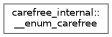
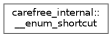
node "carefree_internal:: __enum_carefree": label "carefree_internal:: __enum_carefree" -> "carefree_internal:: __enum_shortcut"
